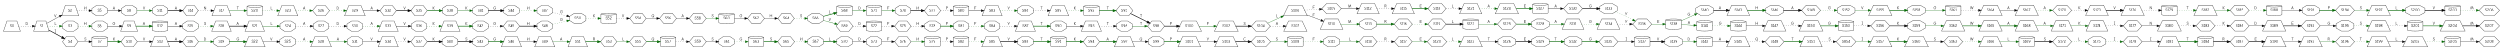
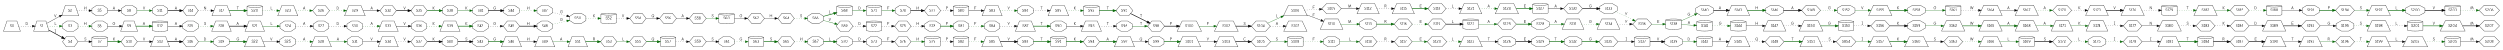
edge "S17" -> "S20": style solid -> bold
